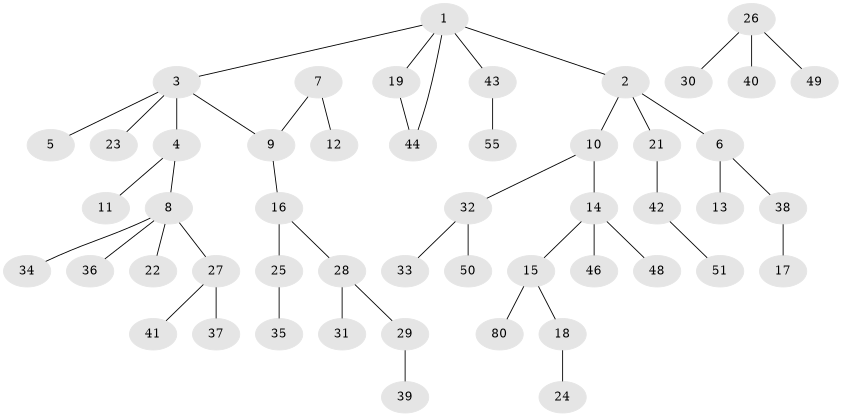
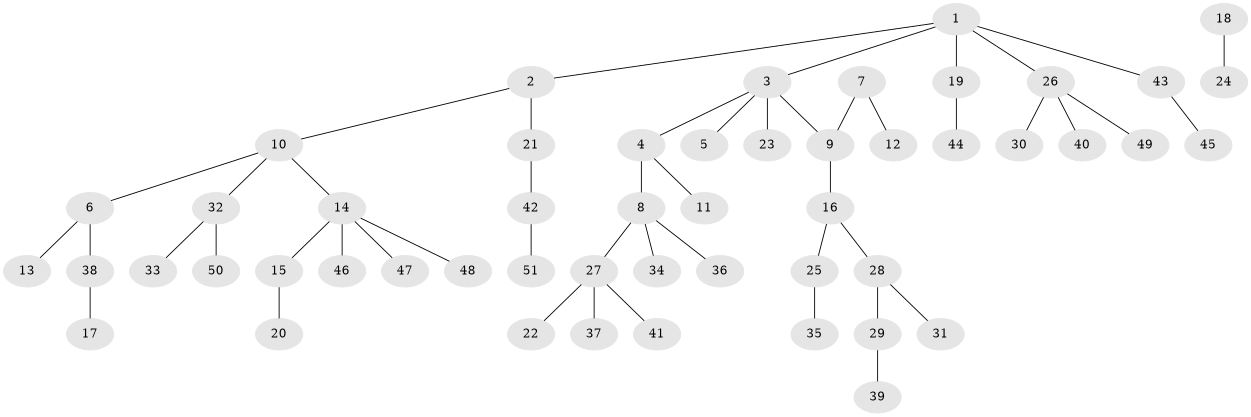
edge "1" -- "44": now "1" -- "26"
edge "2" -- "6": now "10" -- "6"
node "55": label "55" -> "45"
edge "8" -- "22": now "27" -- "22"
node "47": added
edge "15" -- "18": removed
node "80": label "80" -> "20"
